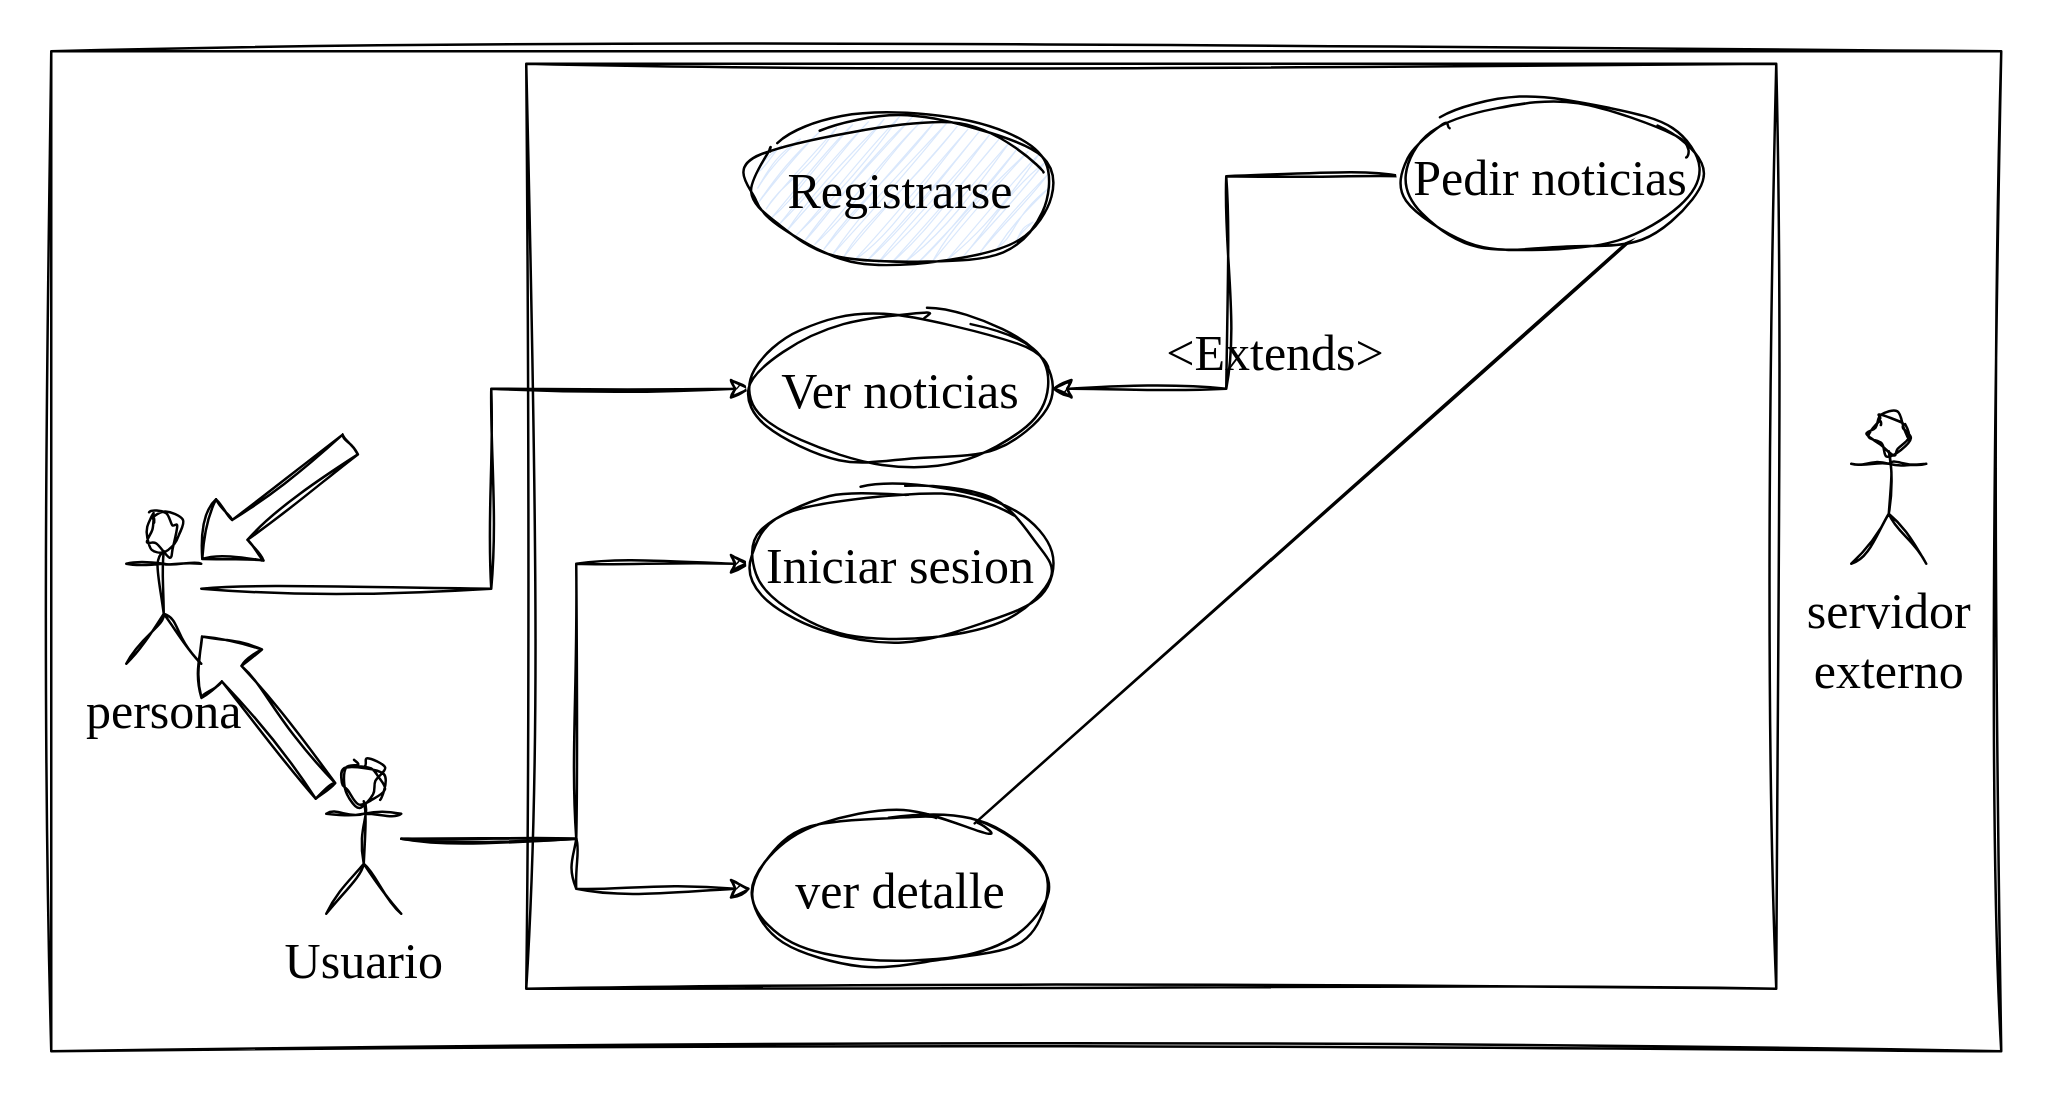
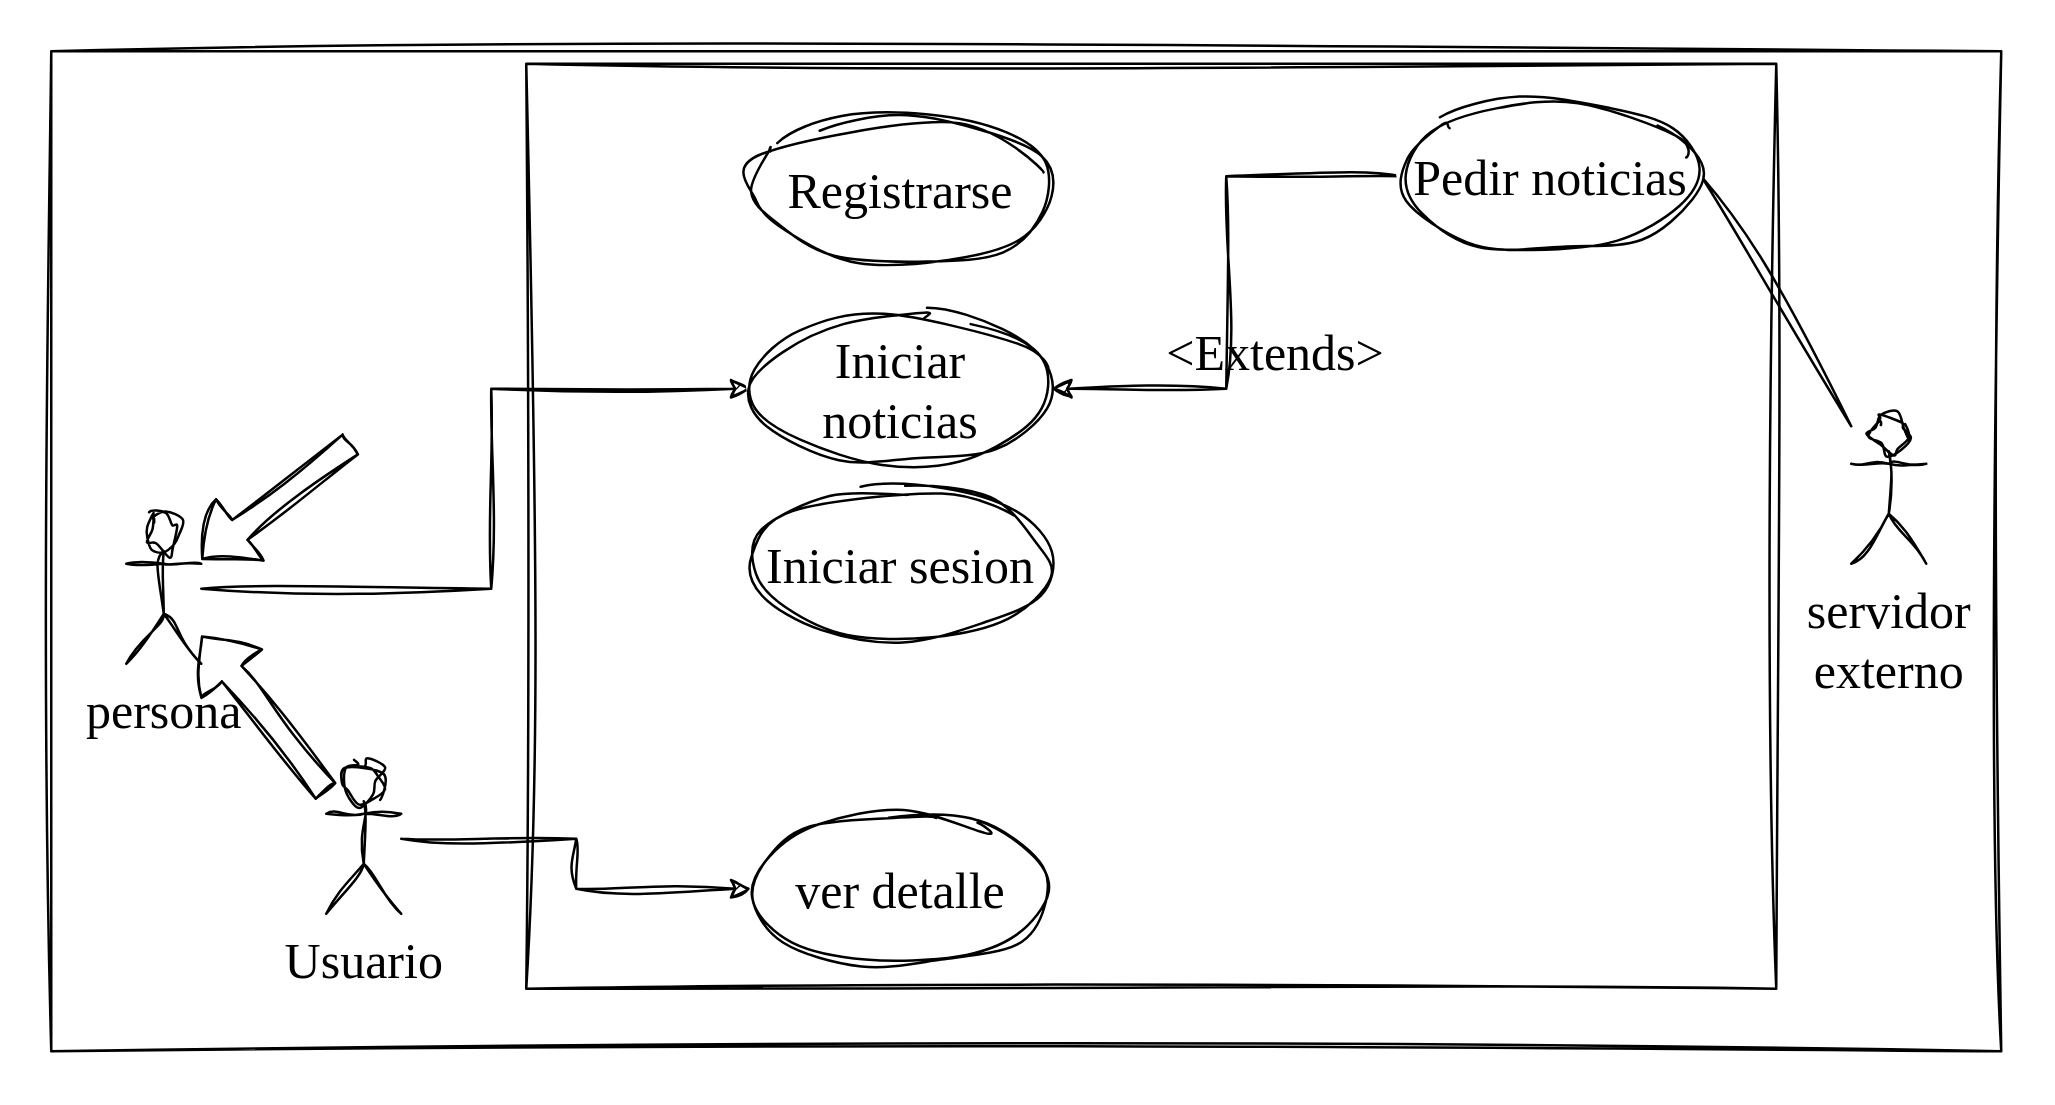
node "Registrarse": fillcolor #dae8fc -> #ffffff
node "Ver noticias": label "Ver noticias" -> "Iniciar noticias"
edge "Pedir noticias" -- "ver detalle": now "Pedir noticias" -- "servidor externo"
edge "Usuario" -> "Iniciar sesion": removed
